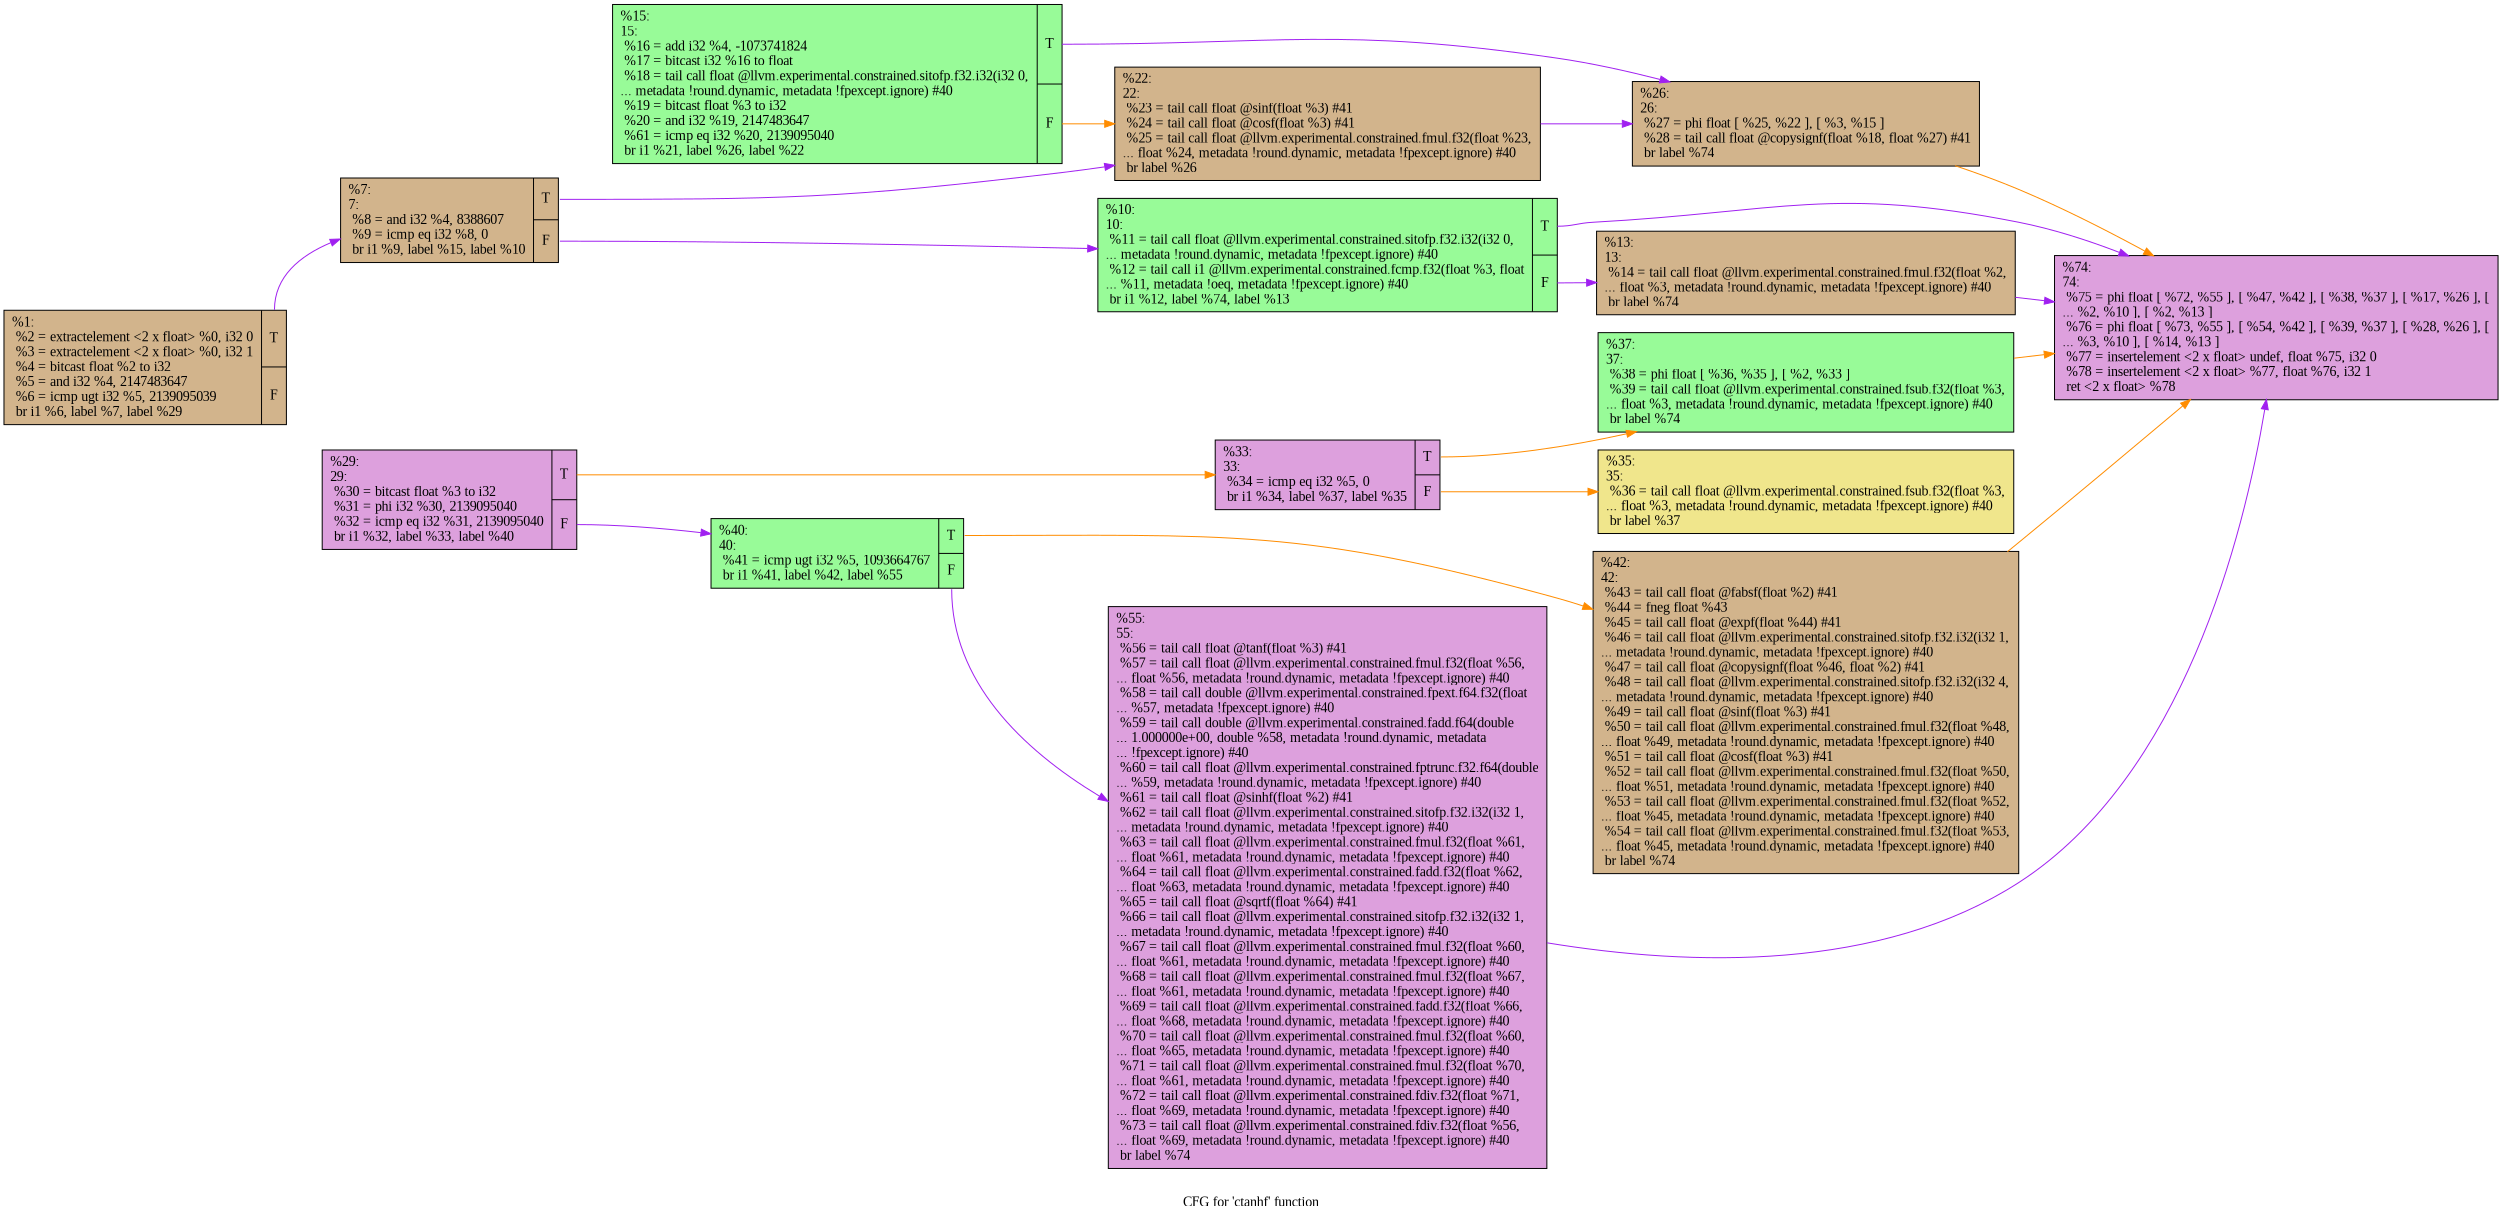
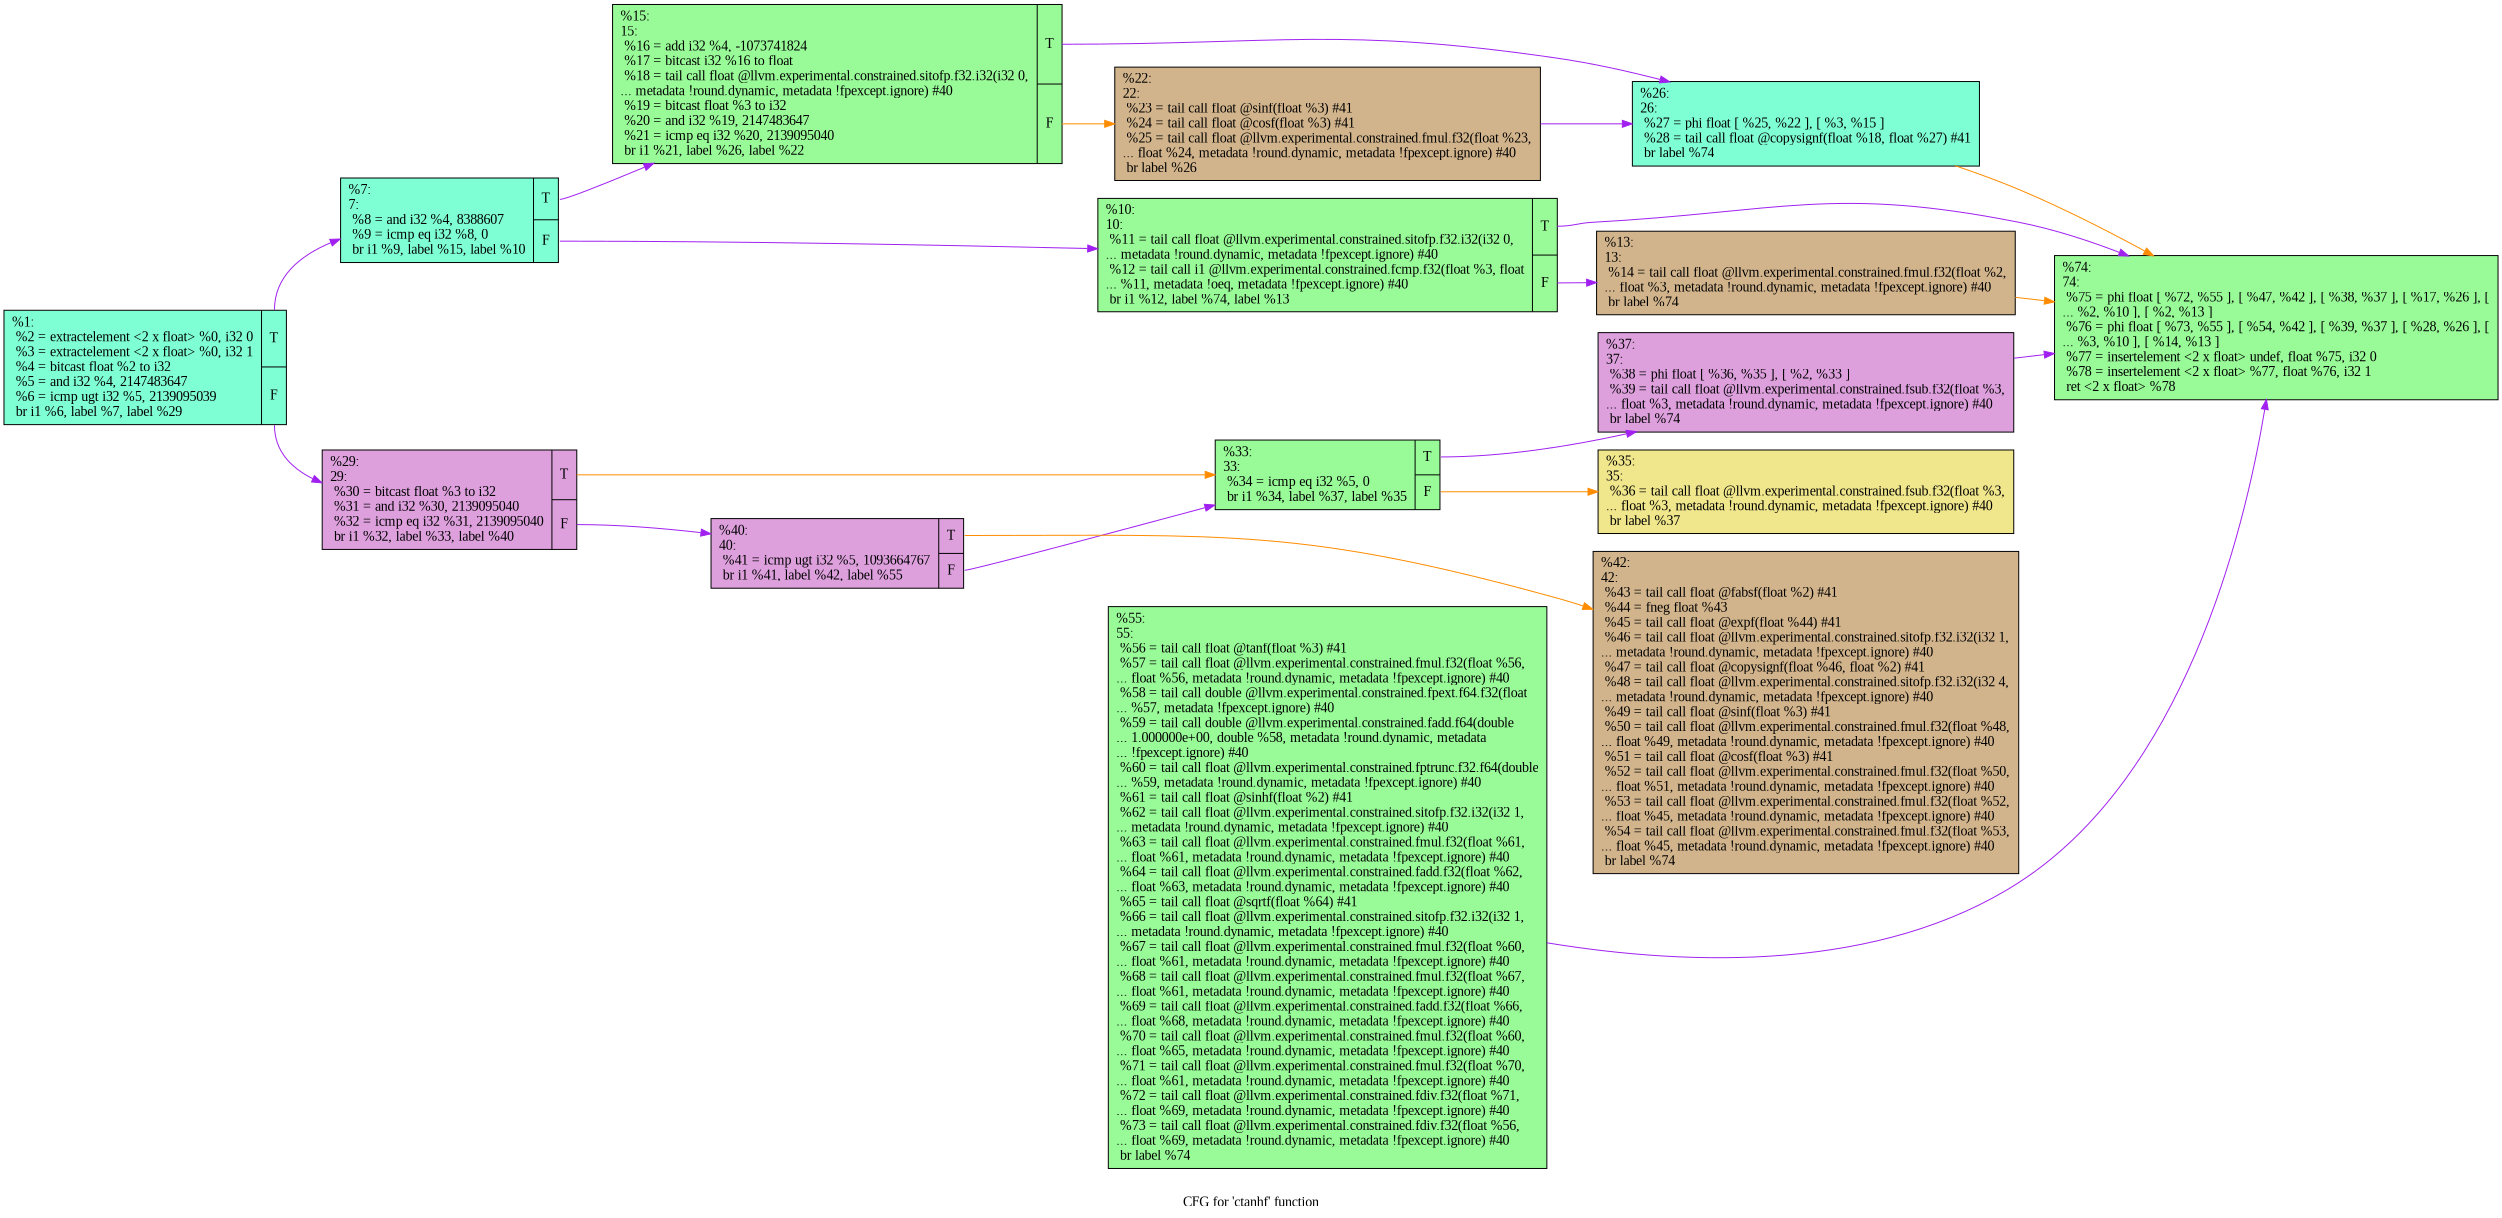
node "%26:": fillcolor tan -> aquamarine
node "%15:": text "%61 = icmp eq i32 %20, 2139095040" -> "%21 = icmp eq i32 %20, 2139095040"
edge "%7:" -> "%22:": now "%7:" -> "%15:"
node "%7:": fillcolor tan -> aquamarine
edge "%13:" -> "%74:": color purple -> darkorange
node "%74:": fillcolor plum -> palegreen
edge "%37:" -> "%74:": color darkorange -> purple
node "%1:": fillcolor tan -> aquamarine
node "%37:": fillcolor palegreen -> plum
edge "%33:" -> "%37:": color darkorange -> purple
edge "%1:" -> "%29:": added
node "%33:": fillcolor plum -> palegreen
edge "%42:" -> "%74:": removed
node "%29:": text "%31 = phi i32 %30, 2139095040" -> "%31 = and i32 %30, 2139095040"
node "%40:": fillcolor palegreen -> plum
edge "%40:" -> "%55:": now "%40:" -> "%33:"
node "%55:": fillcolor plum -> palegreen
